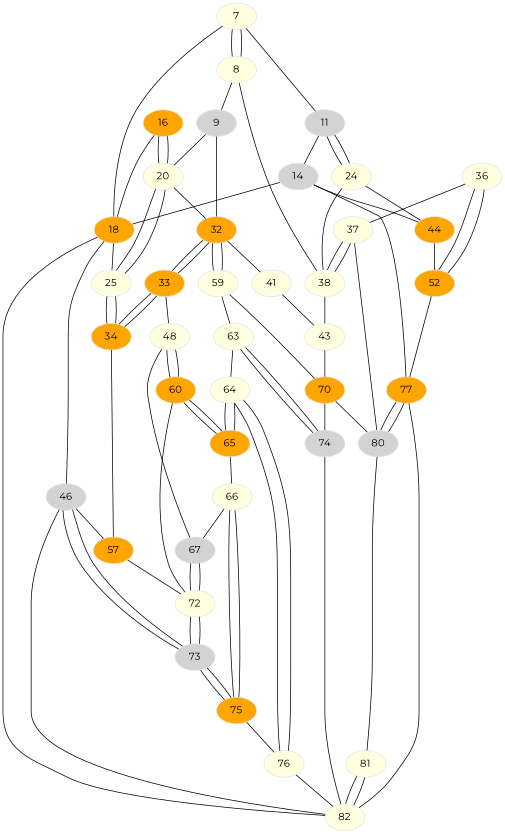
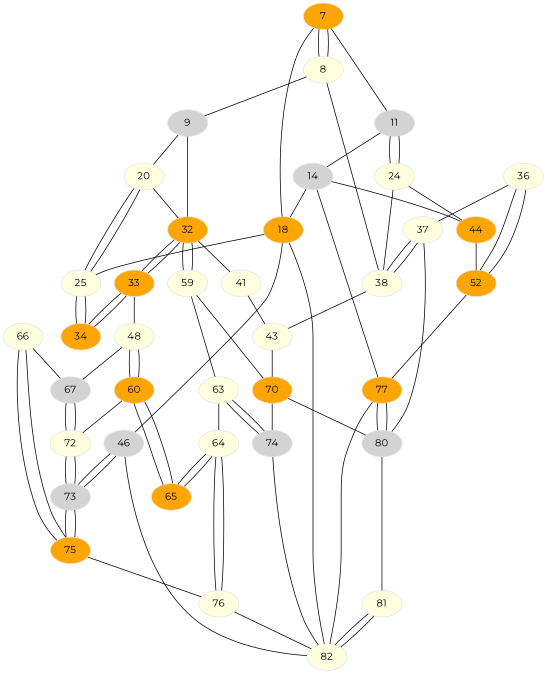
node "7": fillcolor lightyellow -> orange
node "16": removed
edge "65" -- "66": removed
node "57": removed
